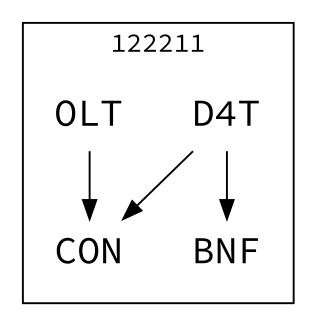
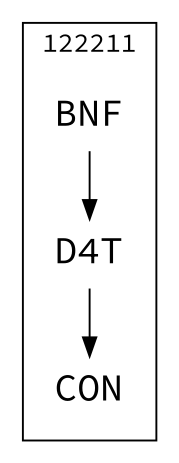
node "OLT": removed
edge "D4T" -> "BNF": reversed
